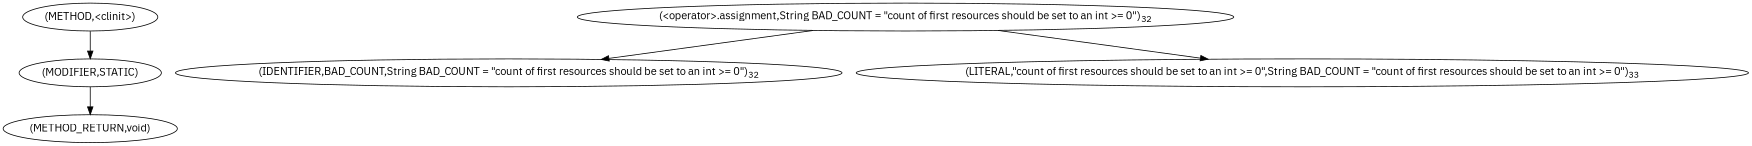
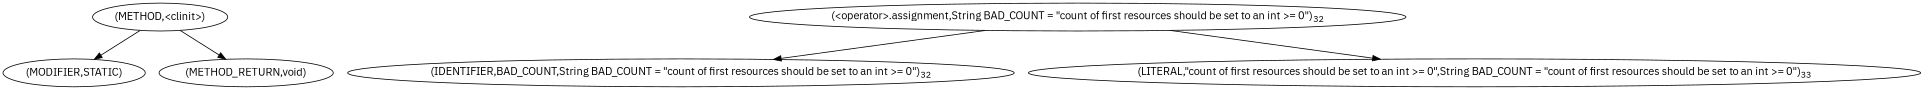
edge "(MODIFIER,STATIC)" -> "(METHOD_RETURN,void)": now "(METHOD,<clinit>)" -> "(METHOD_RETURN,void)"
